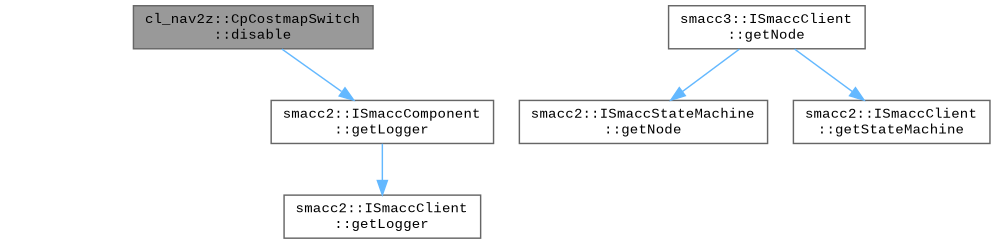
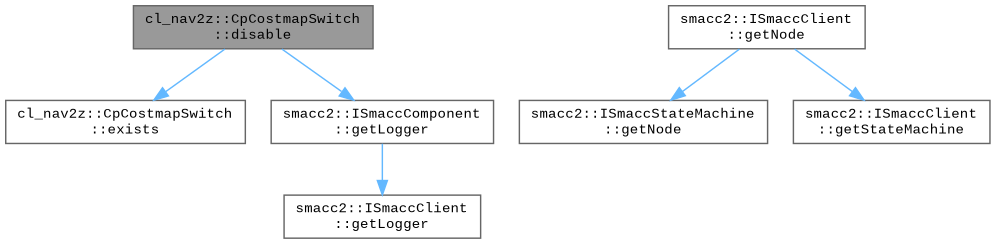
node "smacc3::ISmaccClient ::getNode": label "smacc3::ISmaccClient ::getNode" -> "smacc2::ISmaccClient ::getNode"
node "cl_nav2z::CpCostmapSwitch ::exists": added
